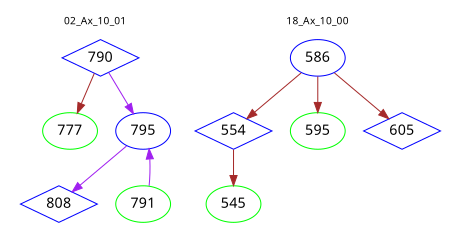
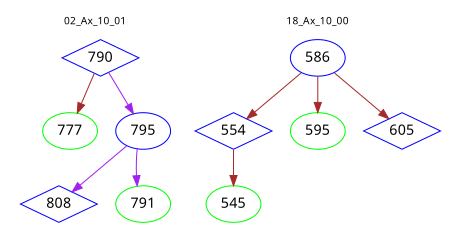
edge "791" -> "795": reversed
